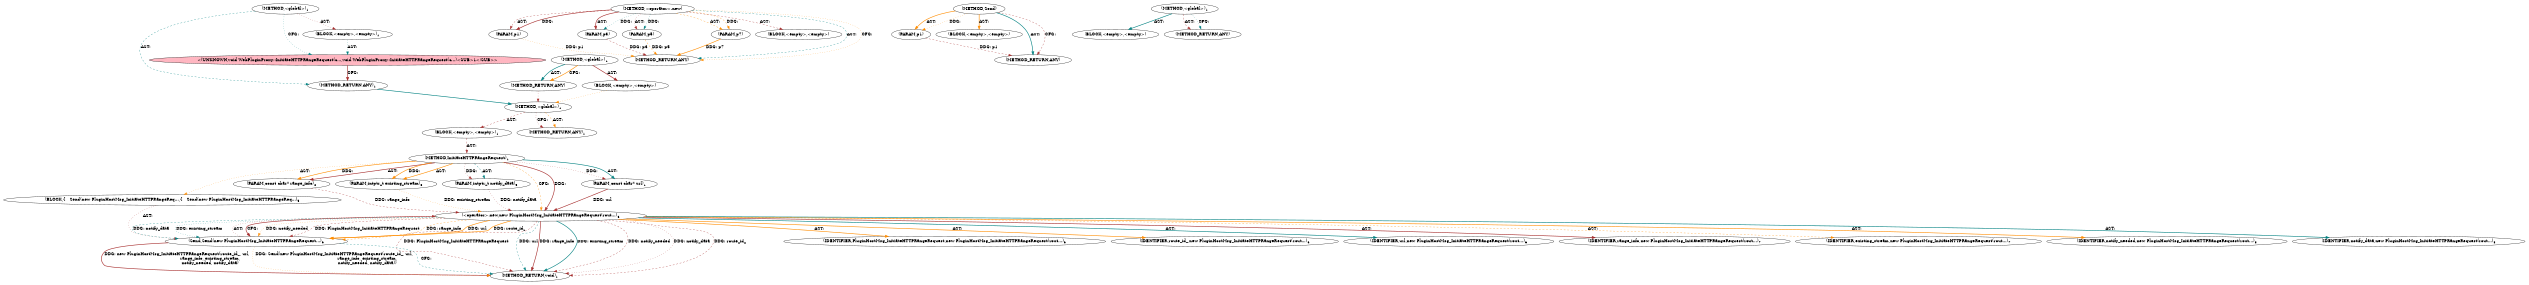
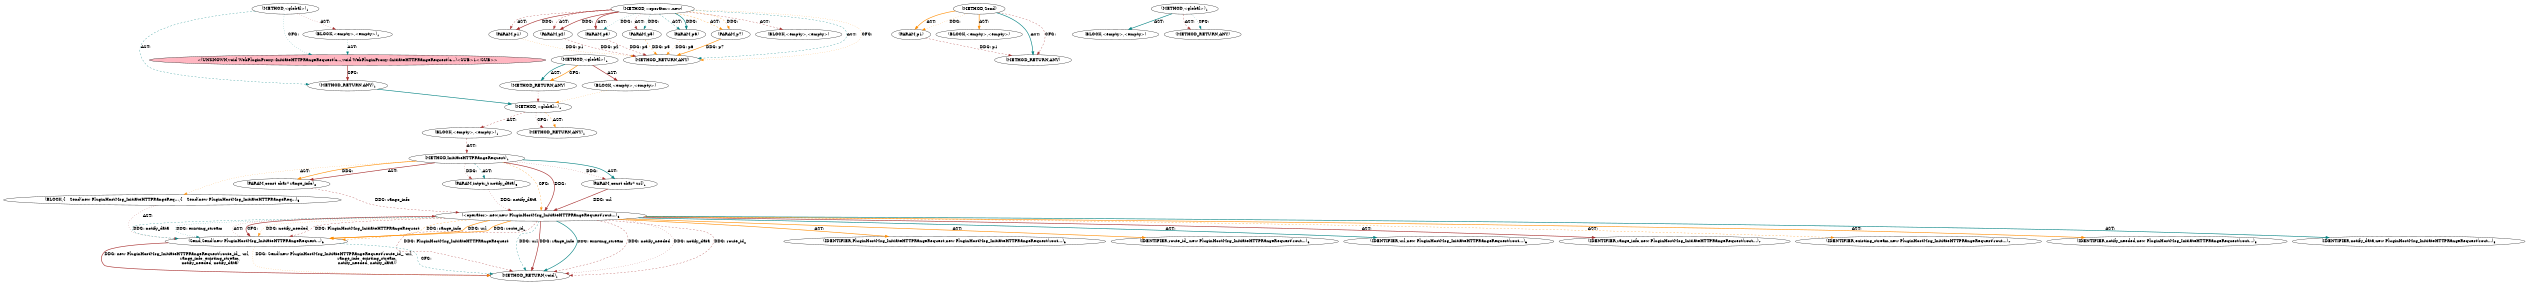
node "(PARAM,p2)": added
node "(PARAM,p6)": added
node "(PARAM,intptr_t existing_stream)": removed
